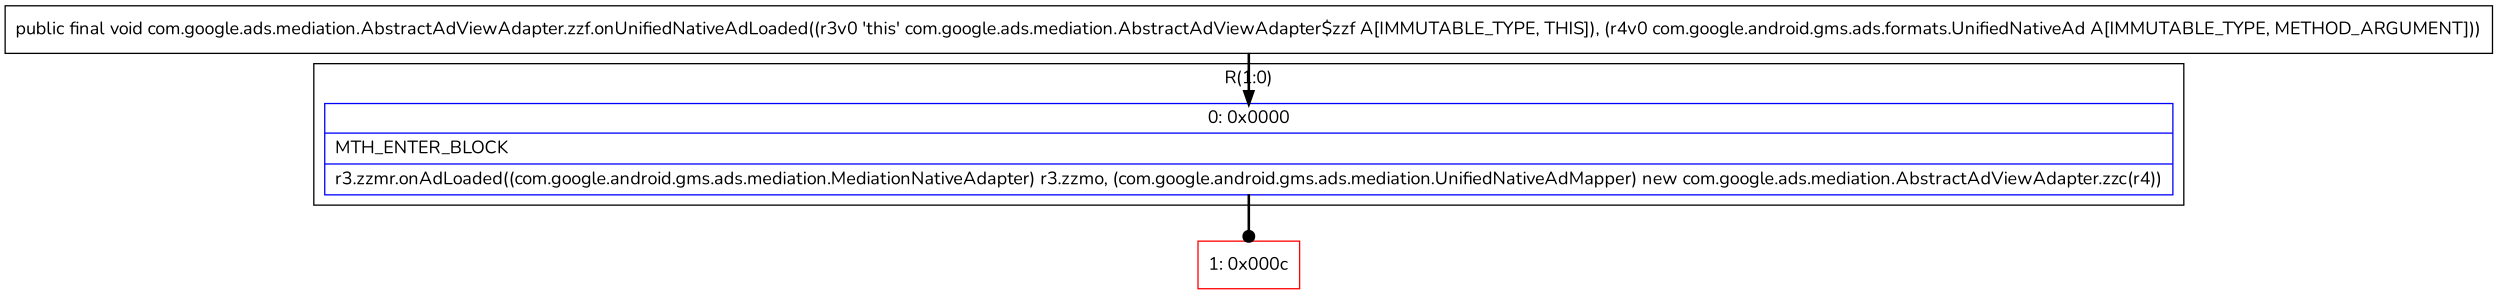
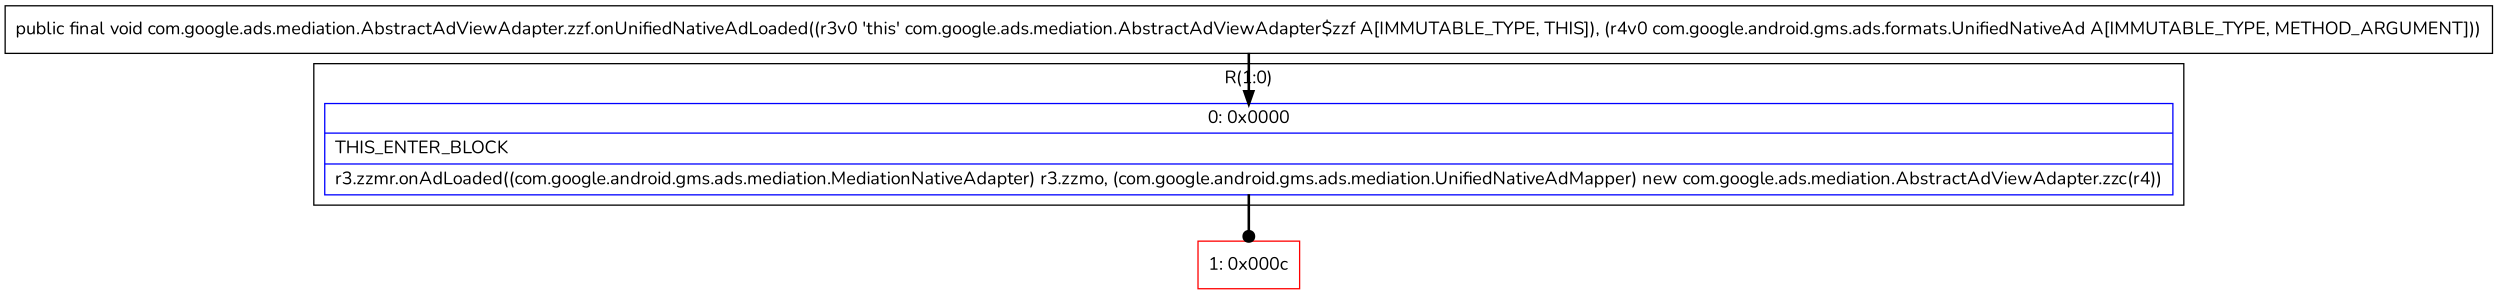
node "0: 0x0000": text "MTH_ENTER_BLOCK" -> "THIS_ENTER_BLOCK"
